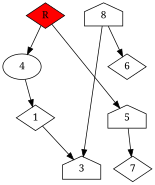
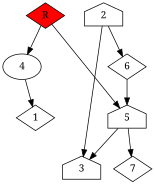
node "8": label "8" -> "2"
edge "6" -> "5": added
edge "1" -> "3": now "5" -> "3"
